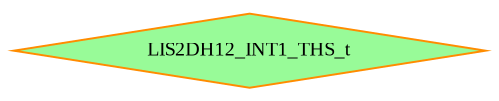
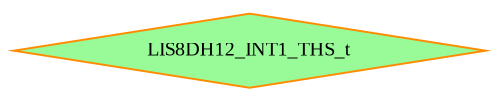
node "LIS2DH12_INT1_THS_t": label "LIS2DH12_INT1_THS_t" -> "LIS8DH12_INT1_THS_t"
